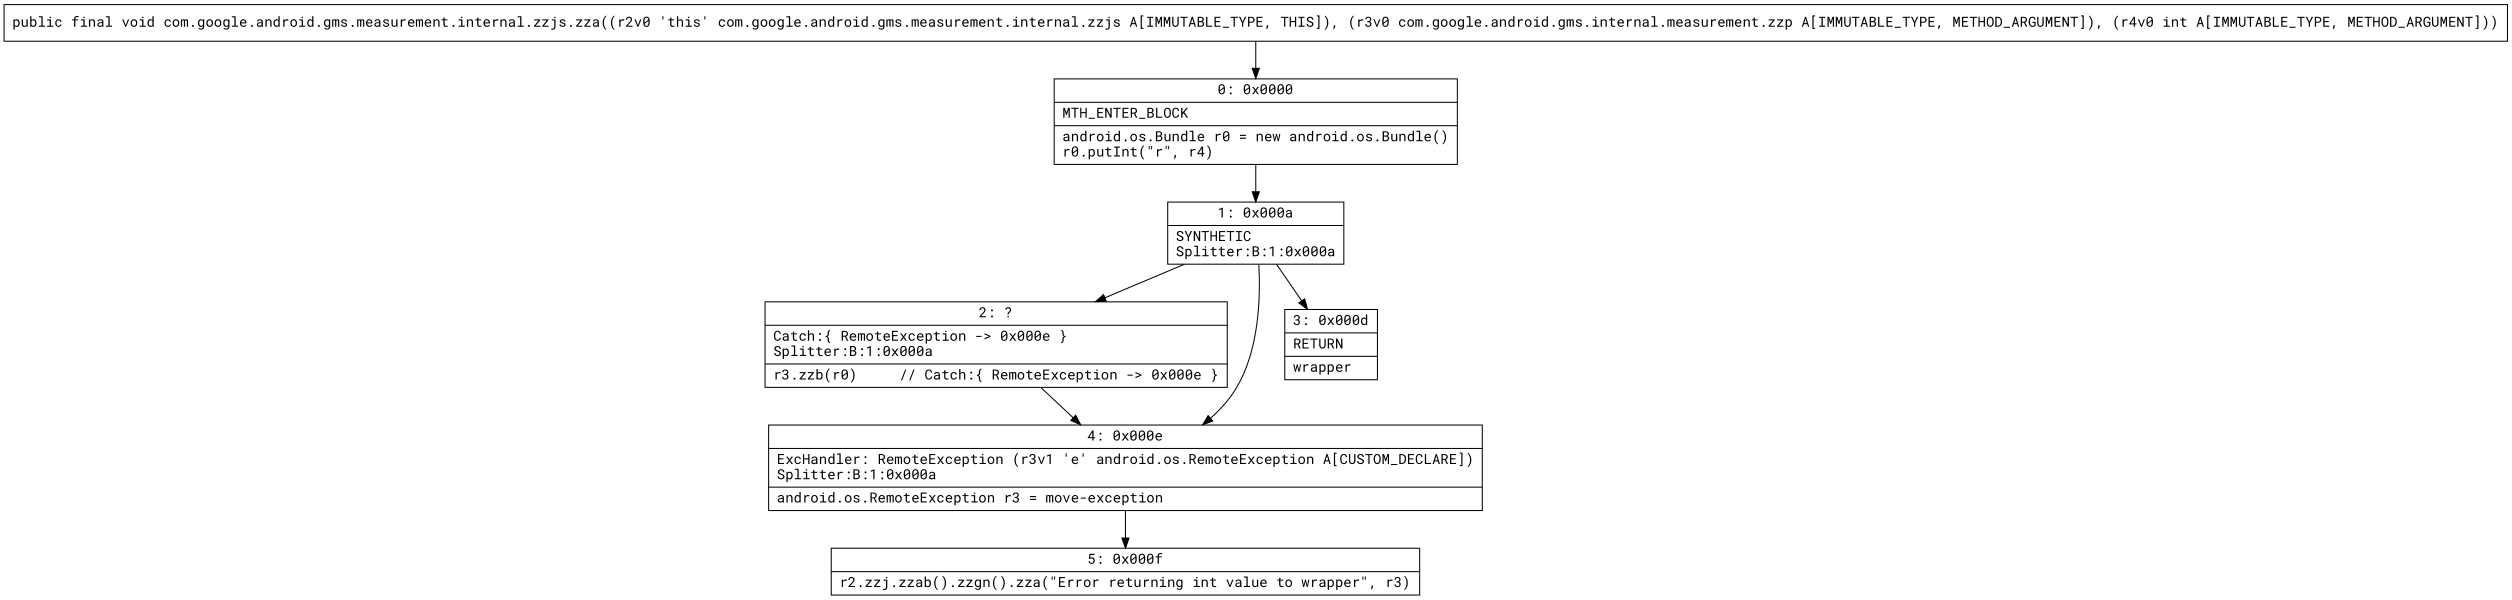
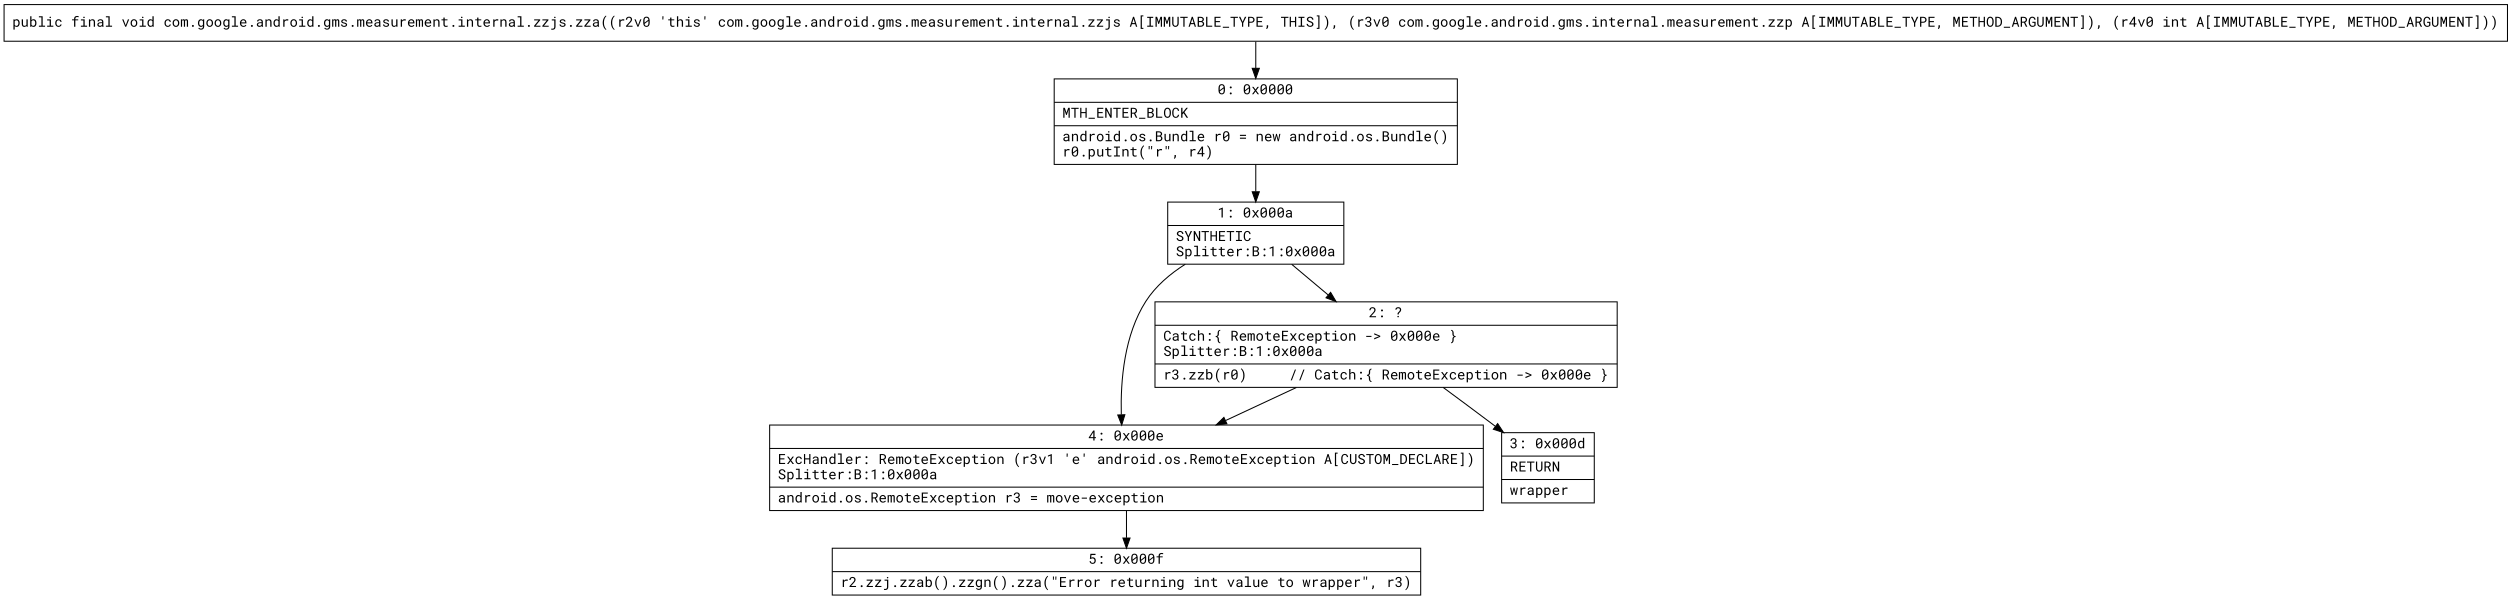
edge "1: 0x000a" -> "3: 0x000d": now "2: ?" -> "3: 0x000d"
